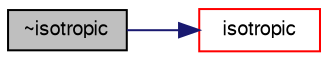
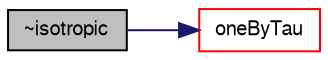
node "isotropic": label "isotropic" -> "oneByTau"
